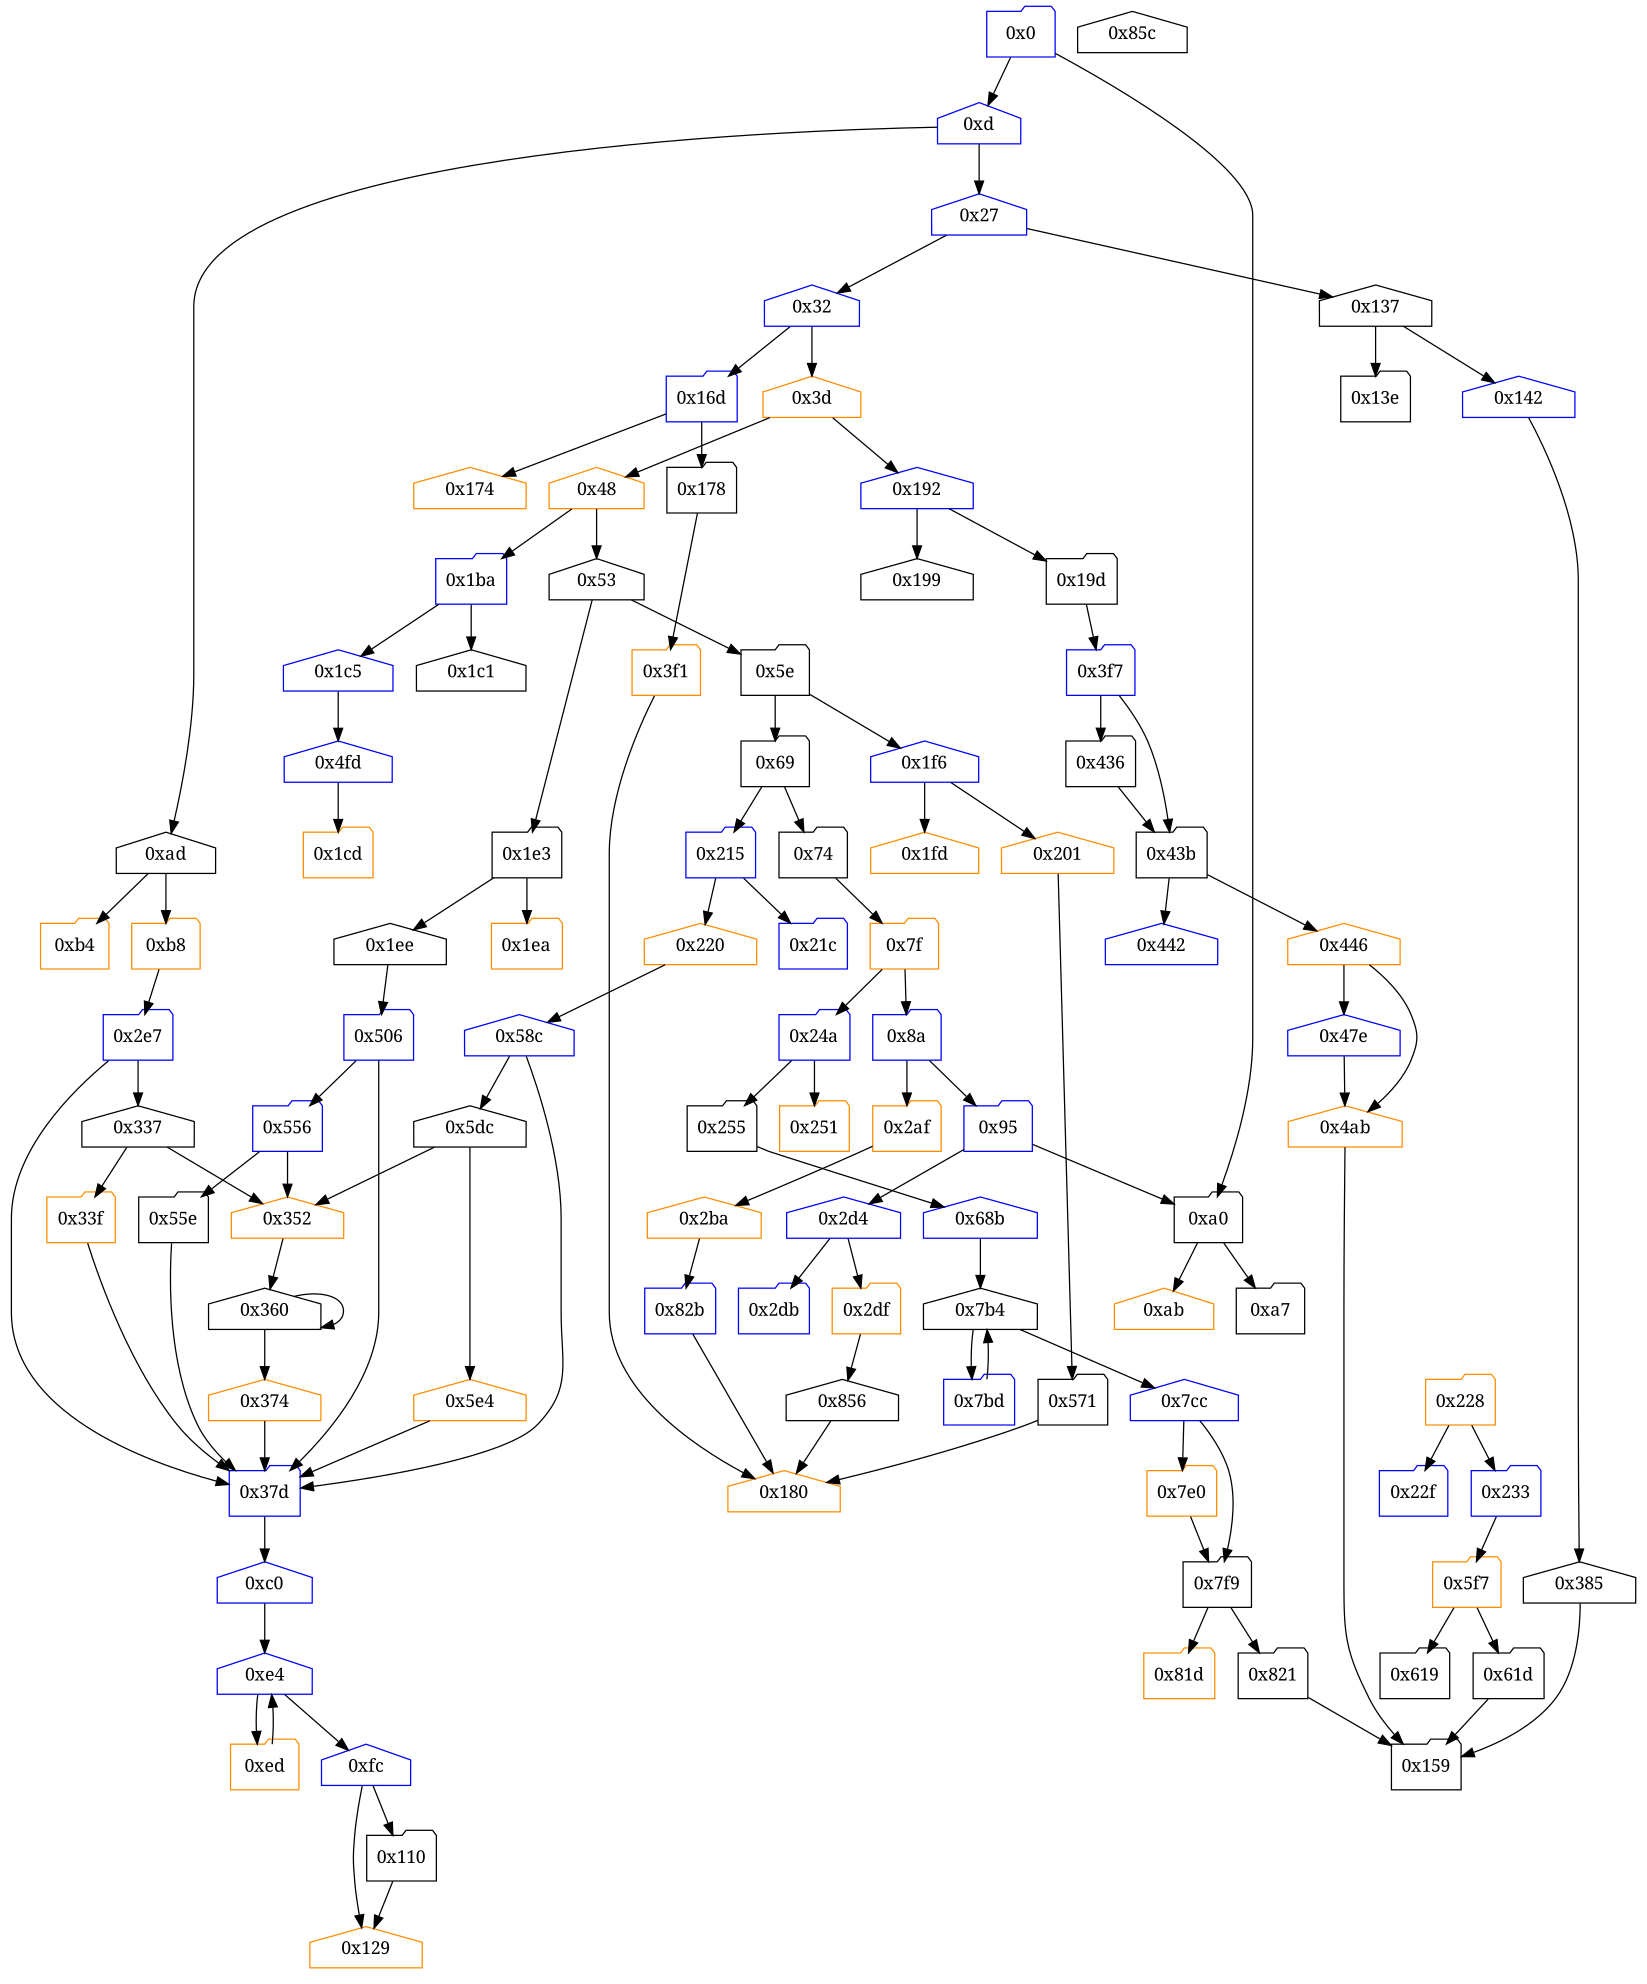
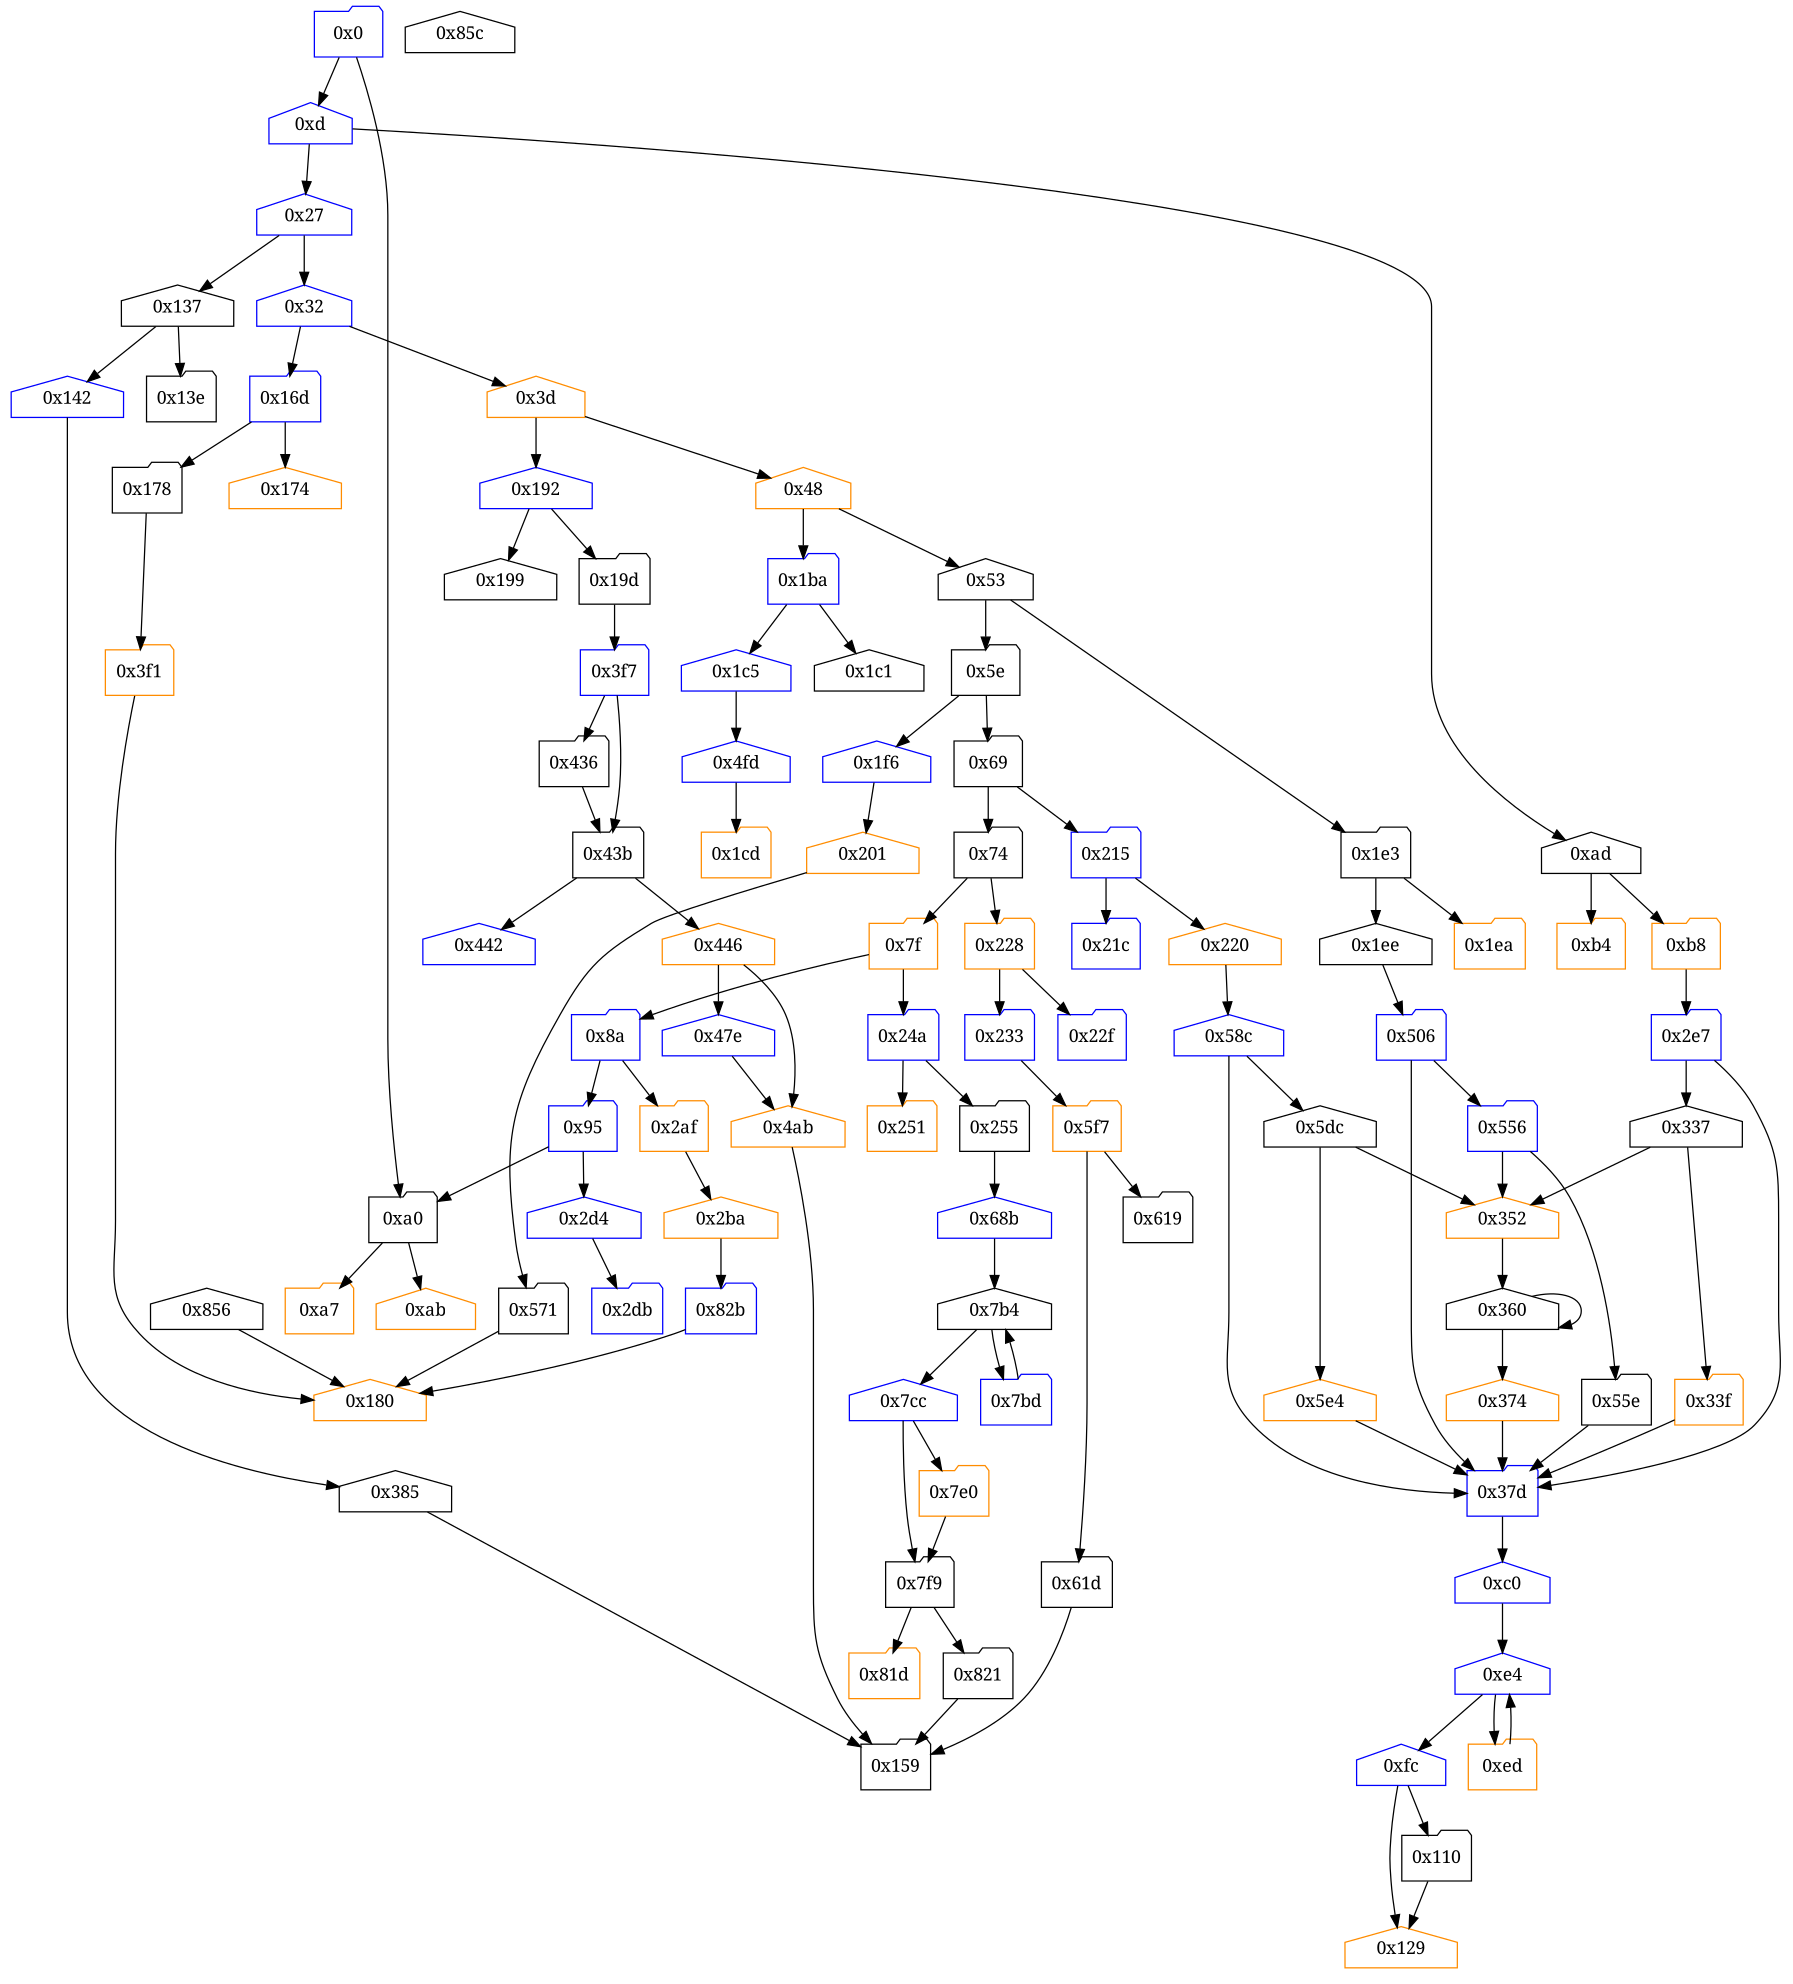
node "0x1fd": removed
edge "0x74" -> "0x228": added
node "0x2df": removed
node "0xa7": color black -> darkorange
